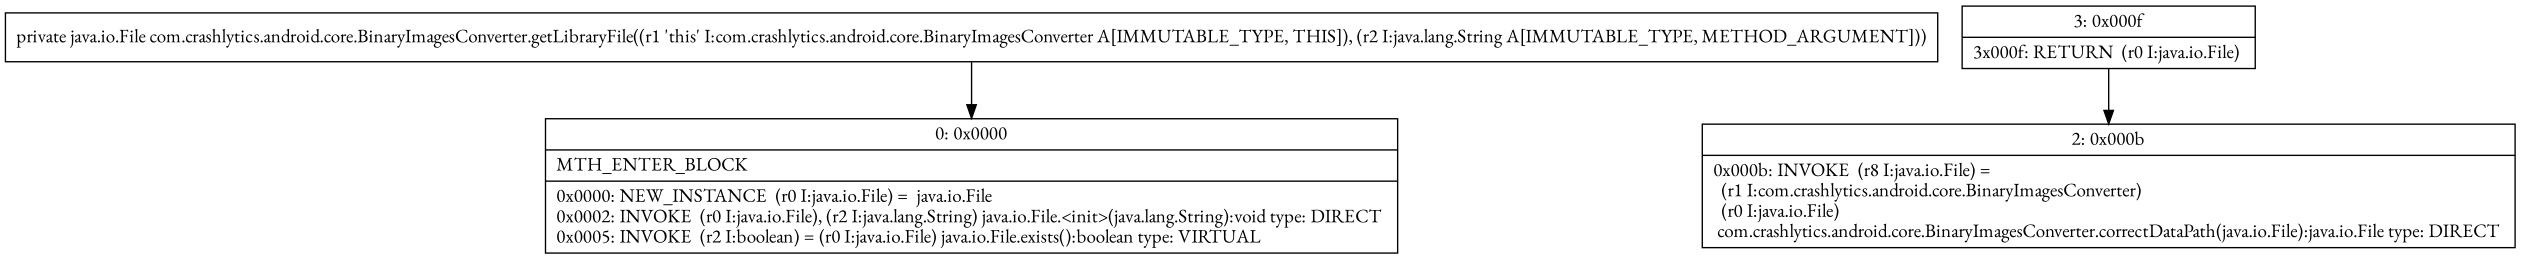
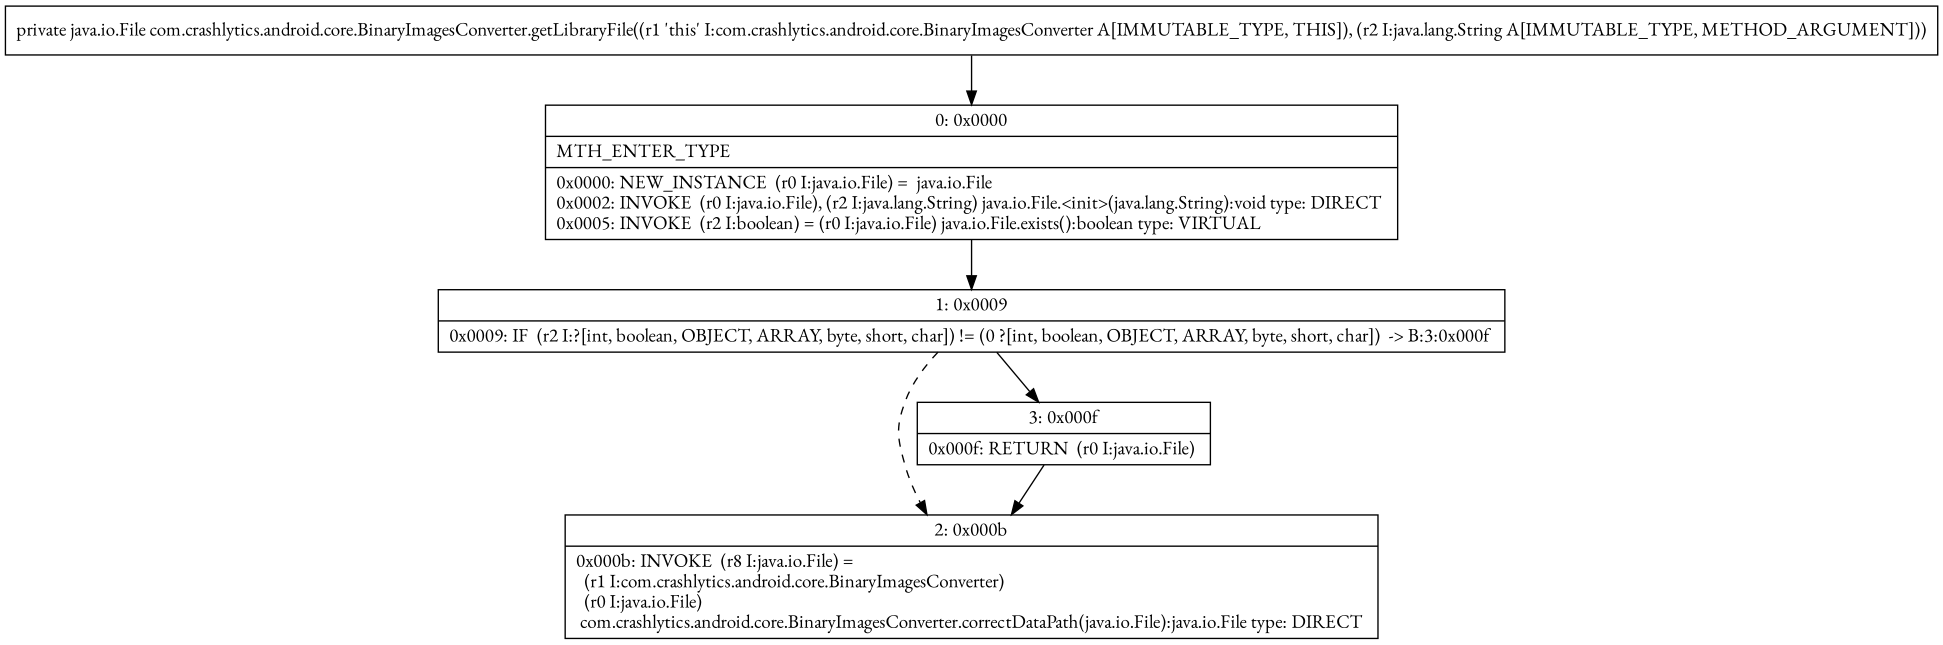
node "3: 0x000f": text "3x000f: RETURN  (r0 I:java.io.File)" -> "0x000f: RETURN  (r0 I:java.io.File)"
node "0: 0x0000": text "MTH_ENTER_BLOCK" -> "MTH_ENTER_TYPE"
node "1: 0x0009": added
